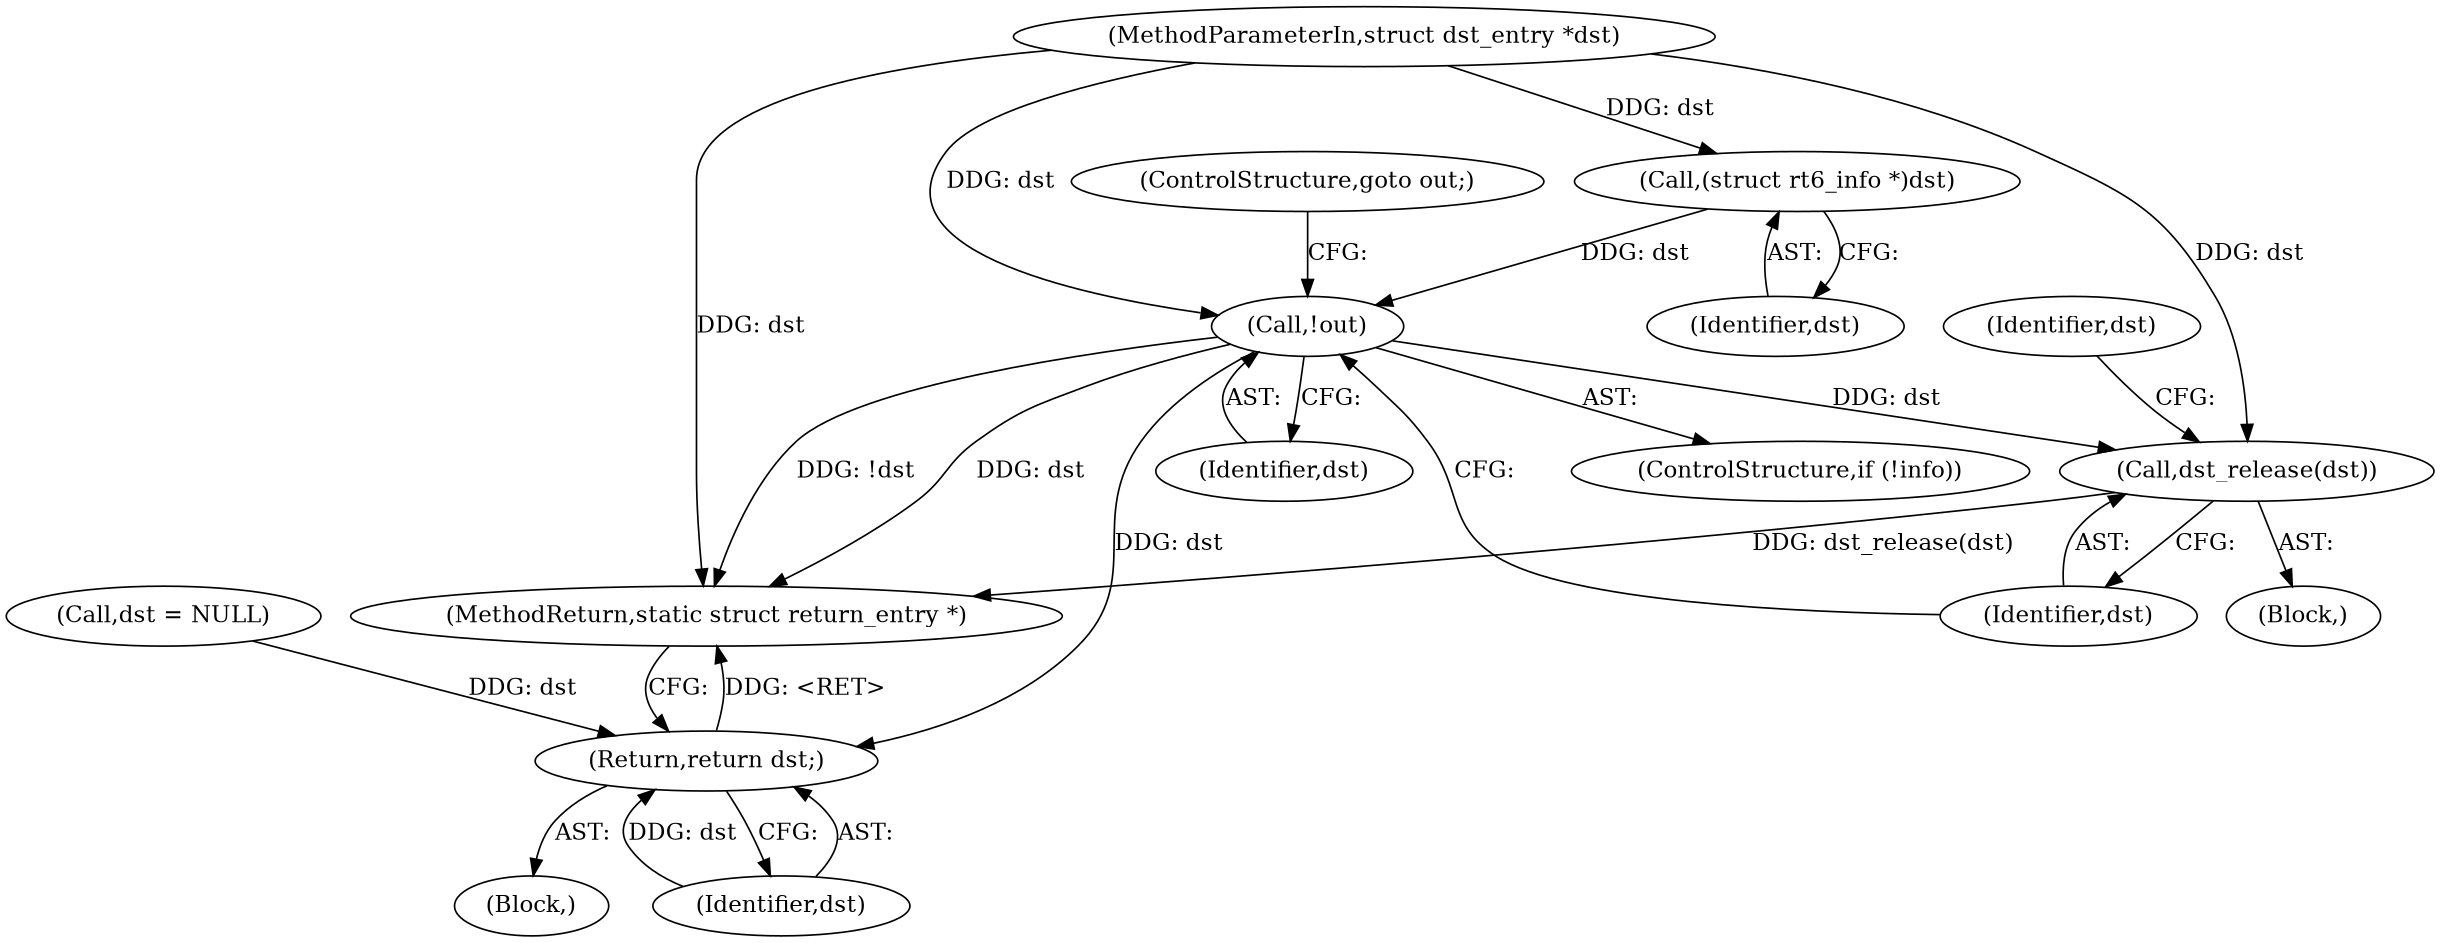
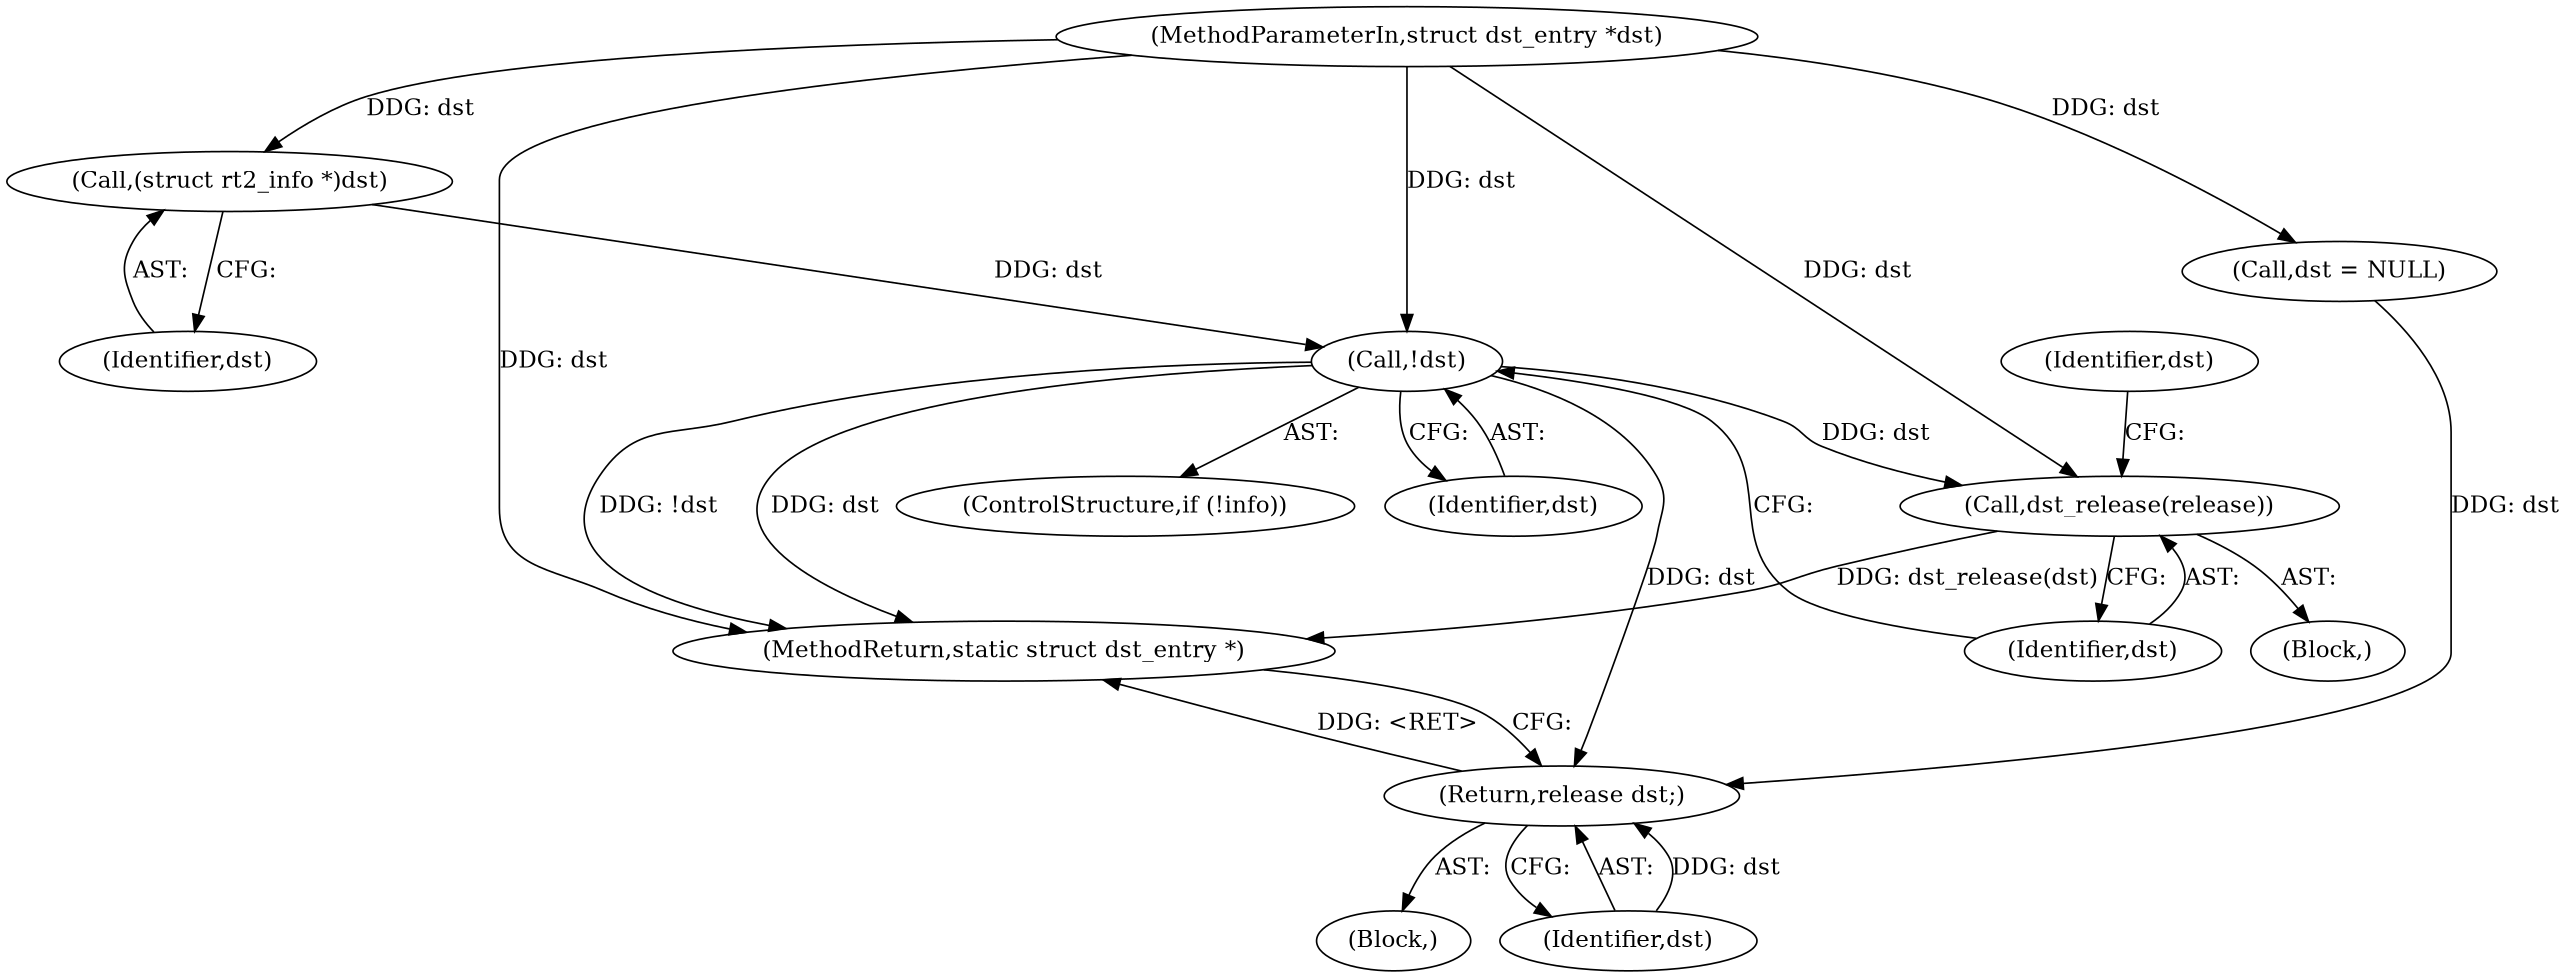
edge "(MethodParameterIn,struct dst_entry *dst)" -> "(Call,dst = NULL)": added, label "DDG: dst"
node "(ControlStructure,goto out;)": removed
node "(Call,(struct rt6_info *)dst)": label "(Call,(struct rt6_info *)dst)" -> "(Call,(struct rt2_info *)dst)"
node "(Call,!out)": label "(Call,!out)" -> "(Call,!dst)"
node "(Call,dst_release(dst))": label "(Call,dst_release(dst))" -> "(Call,dst_release(release))"
node "(MethodReturn,static struct return_entry *)": label "(MethodReturn,static struct return_entry *)" -> "(MethodReturn,static struct dst_entry *)"
node "(Return,return dst;)": label "(Return,return dst;)" -> "(Return,release dst;)"
